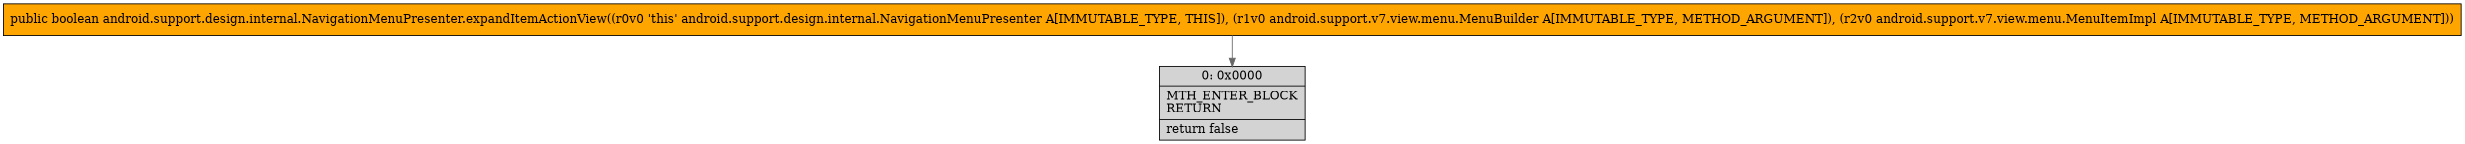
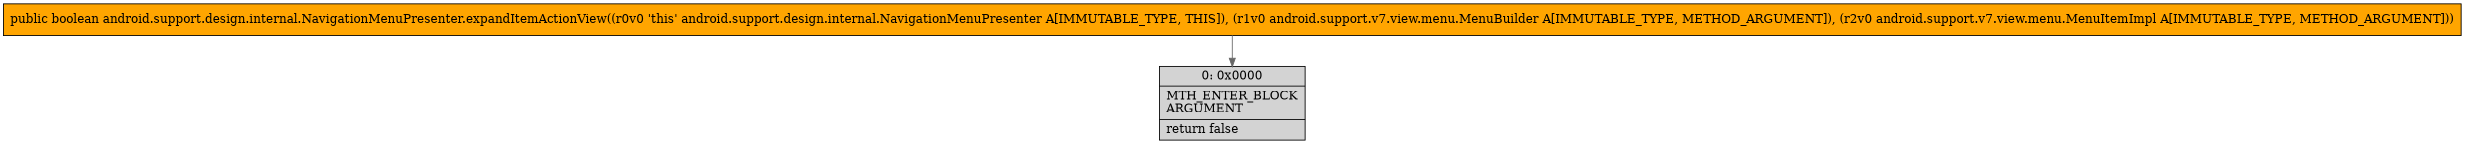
node "0: 0x0000": text "RETURN" -> "ARGUMENT"
